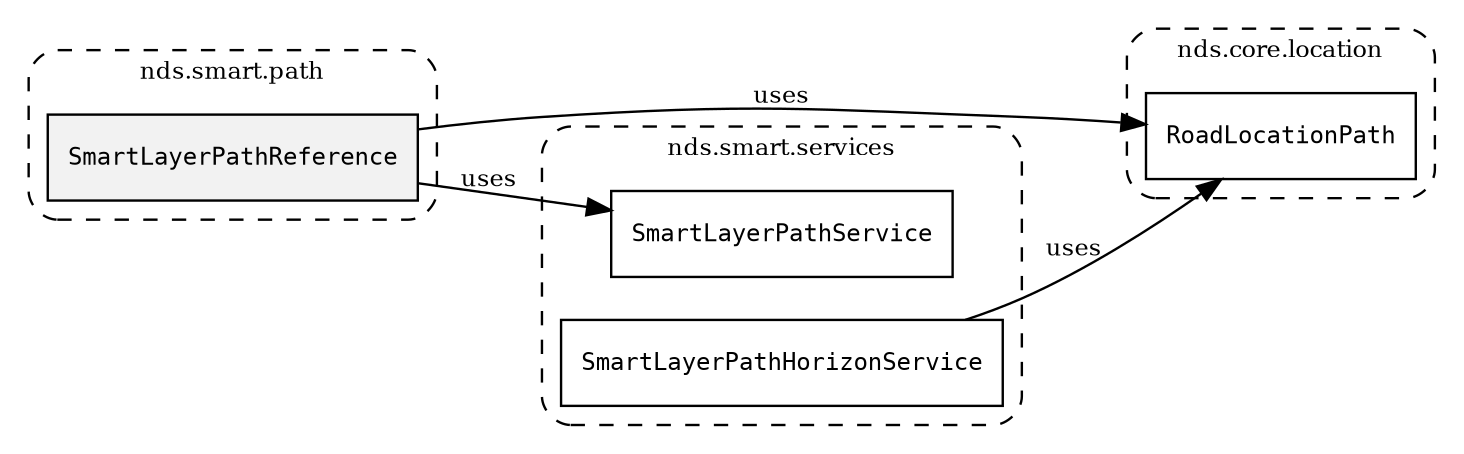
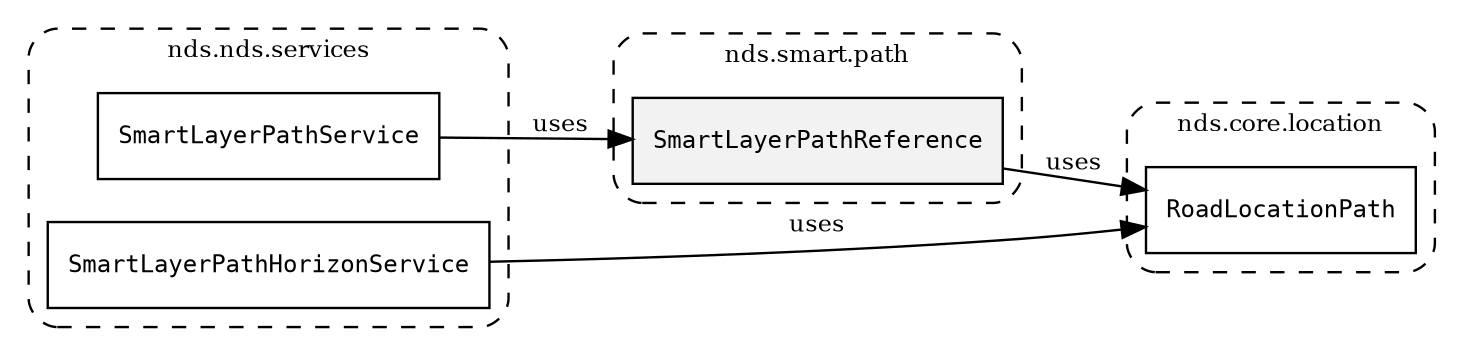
cluster "nds.smart.services": label "nds.smart.services" -> "nds.nds.services"
edge "SmartLayerPathReference" -> "SmartLayerPathService": reversed
